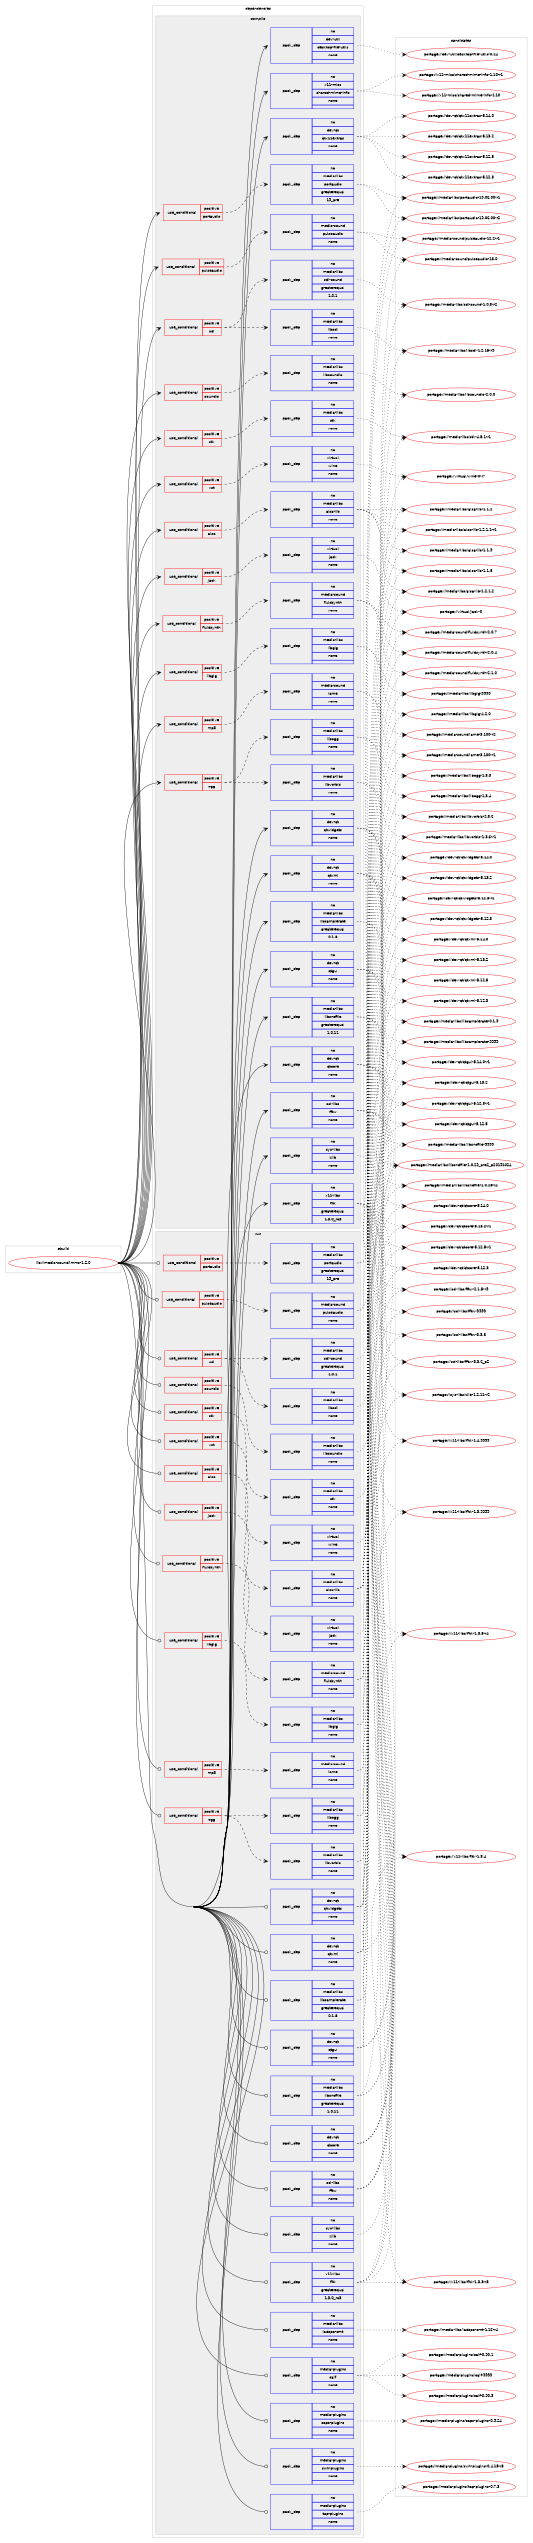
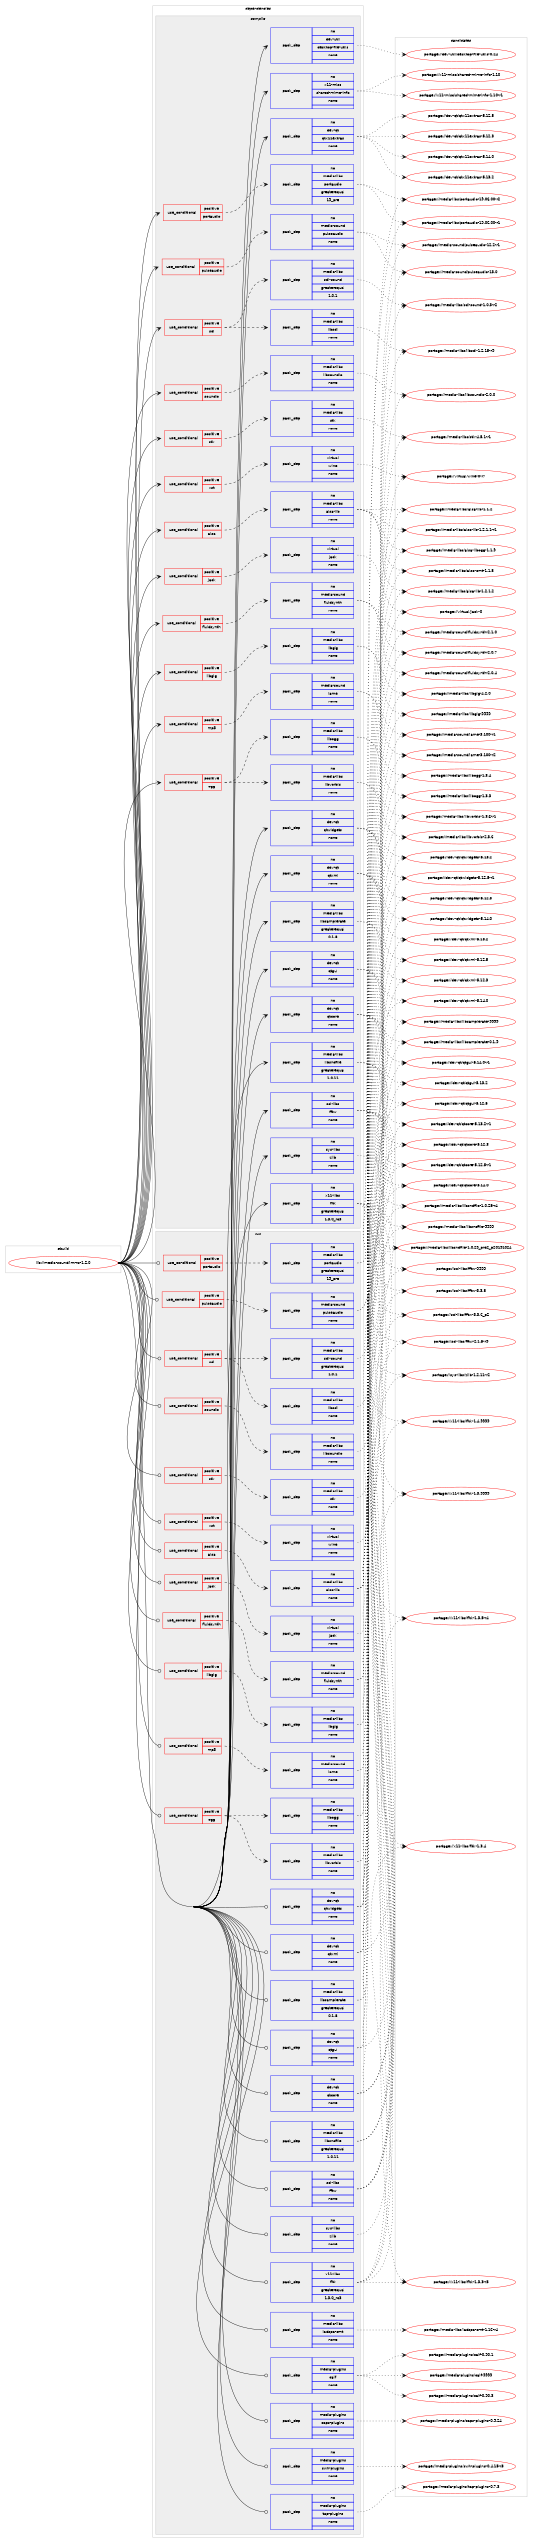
node "portage://media-libs/alsa-lib-1.1.9": label "portage://media-libs/alsa-lib-1.1.9" -> "portage://media-libs/alsa-libogg-1.1.9"
node "portage://media-libs/alsa-lib-1.1.8": label "portage://media-libs/alsa-lib-1.1.8" -> "portage://media-libs/alsa-cmt-1.1.8"
node "portage://dev-qt/qtgui-5.12.3-r1": removed
